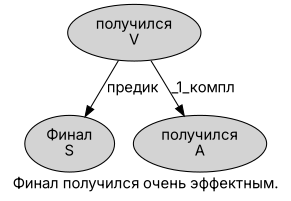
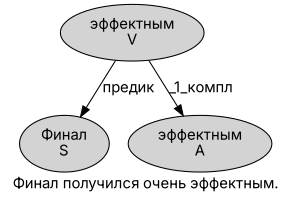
node "получился V": label "получился V" -> "эффектным V"
node "получился A": label "получился A" -> "эффектным A"
